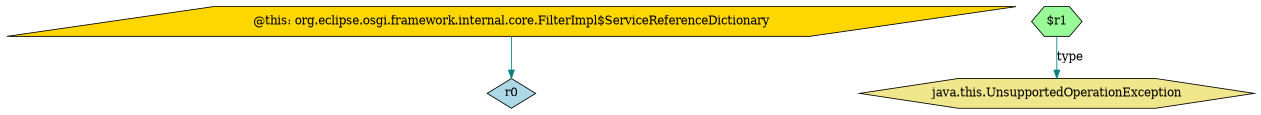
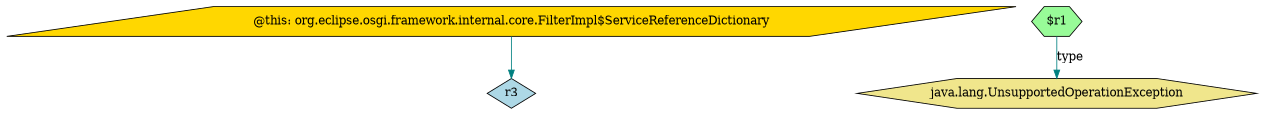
node "r0": label "r0" -> "r3"
node "java.this.UnsupportedOperationException": label "java.this.UnsupportedOperationException" -> "java.lang.UnsupportedOperationException"
